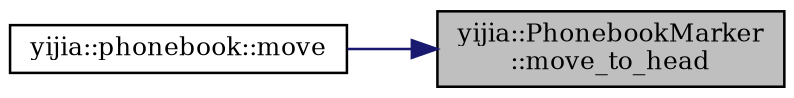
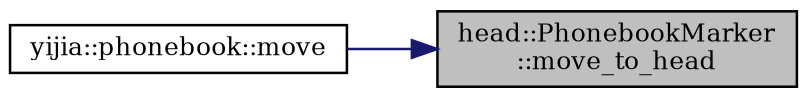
node "yijia::PhonebookMarker ::move_to_head": label "yijia::PhonebookMarker ::move_to_head" -> "head::PhonebookMarker ::move_to_head"
